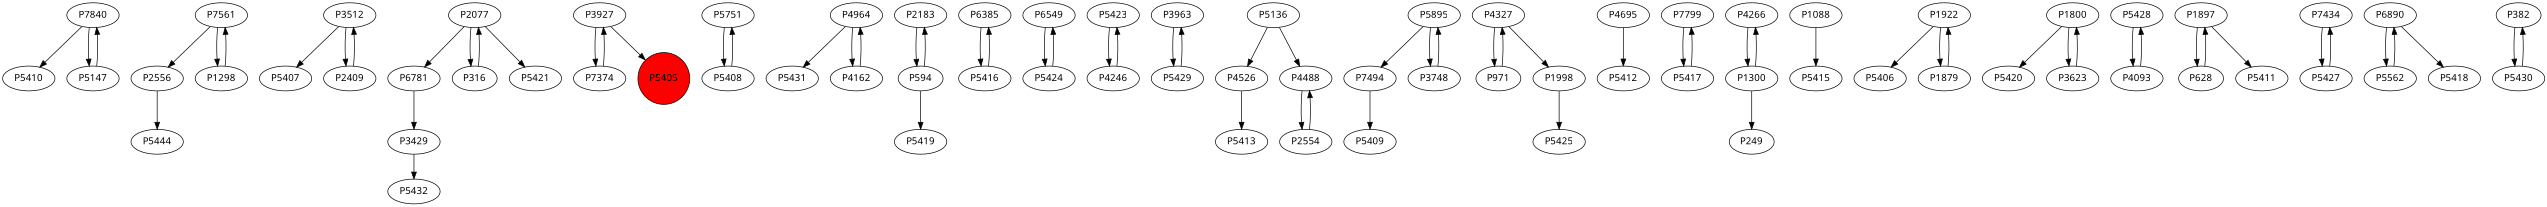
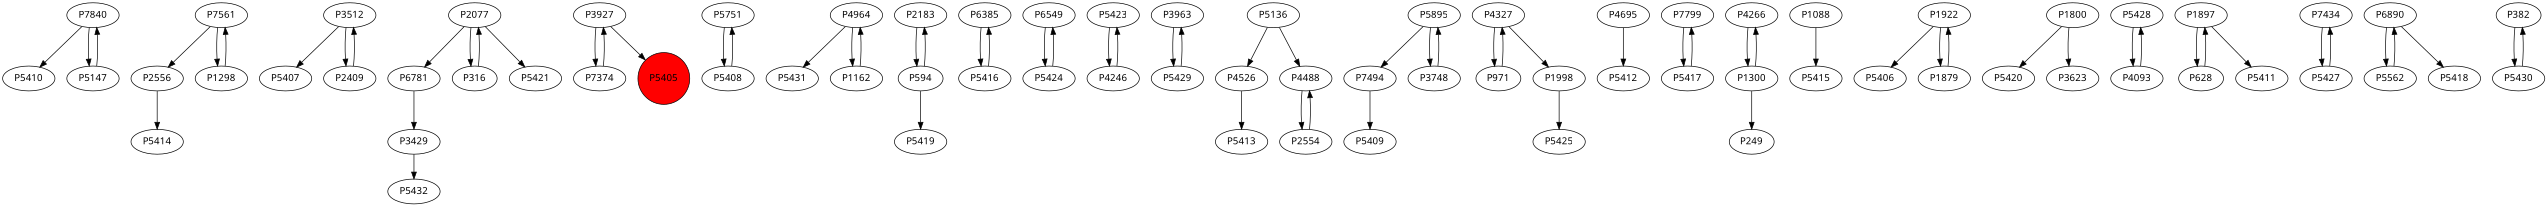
edge "P3623" -> "P1800": removed
node "P4162": label "P4162" -> "P1162"
node "P5444": label "P5444" -> "P5414"
